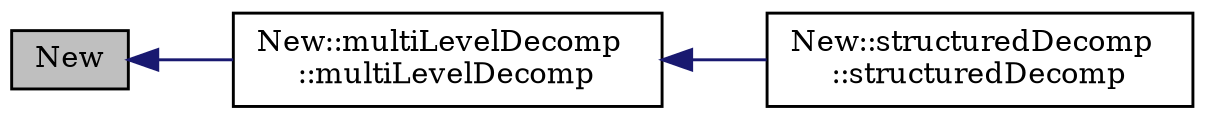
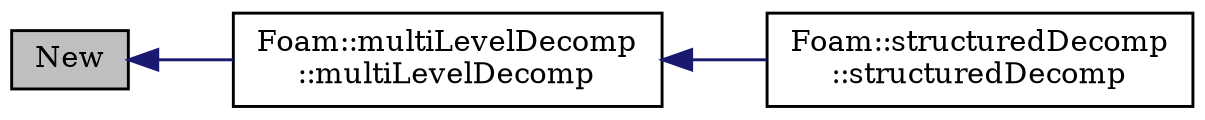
node "New::multiLevelDecomp ::multiLevelDecomp": label "New::multiLevelDecomp ::multiLevelDecomp" -> "Foam::multiLevelDecomp ::multiLevelDecomp"
node "New::structuredDecomp ::structuredDecomp": label "New::structuredDecomp ::structuredDecomp" -> "Foam::structuredDecomp ::structuredDecomp"
